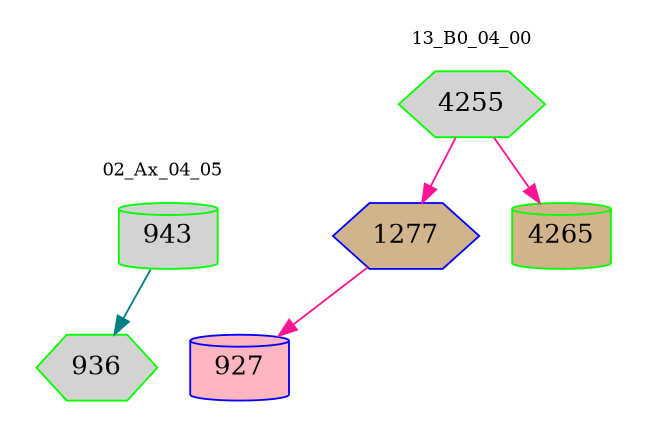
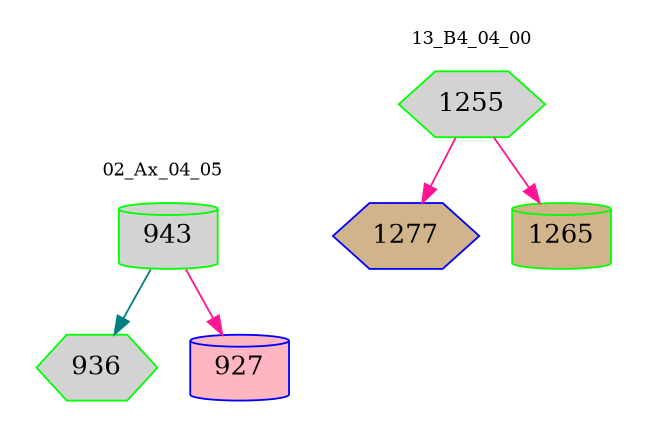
cluster "13_B0_04_00": label "13_B0_04_00" -> "13_B4_04_00"
node "4255": label "4255" -> "1255"
node "4265": label "4265" -> "1265"
edge "1277" -> "927": now "943" -> "927"
